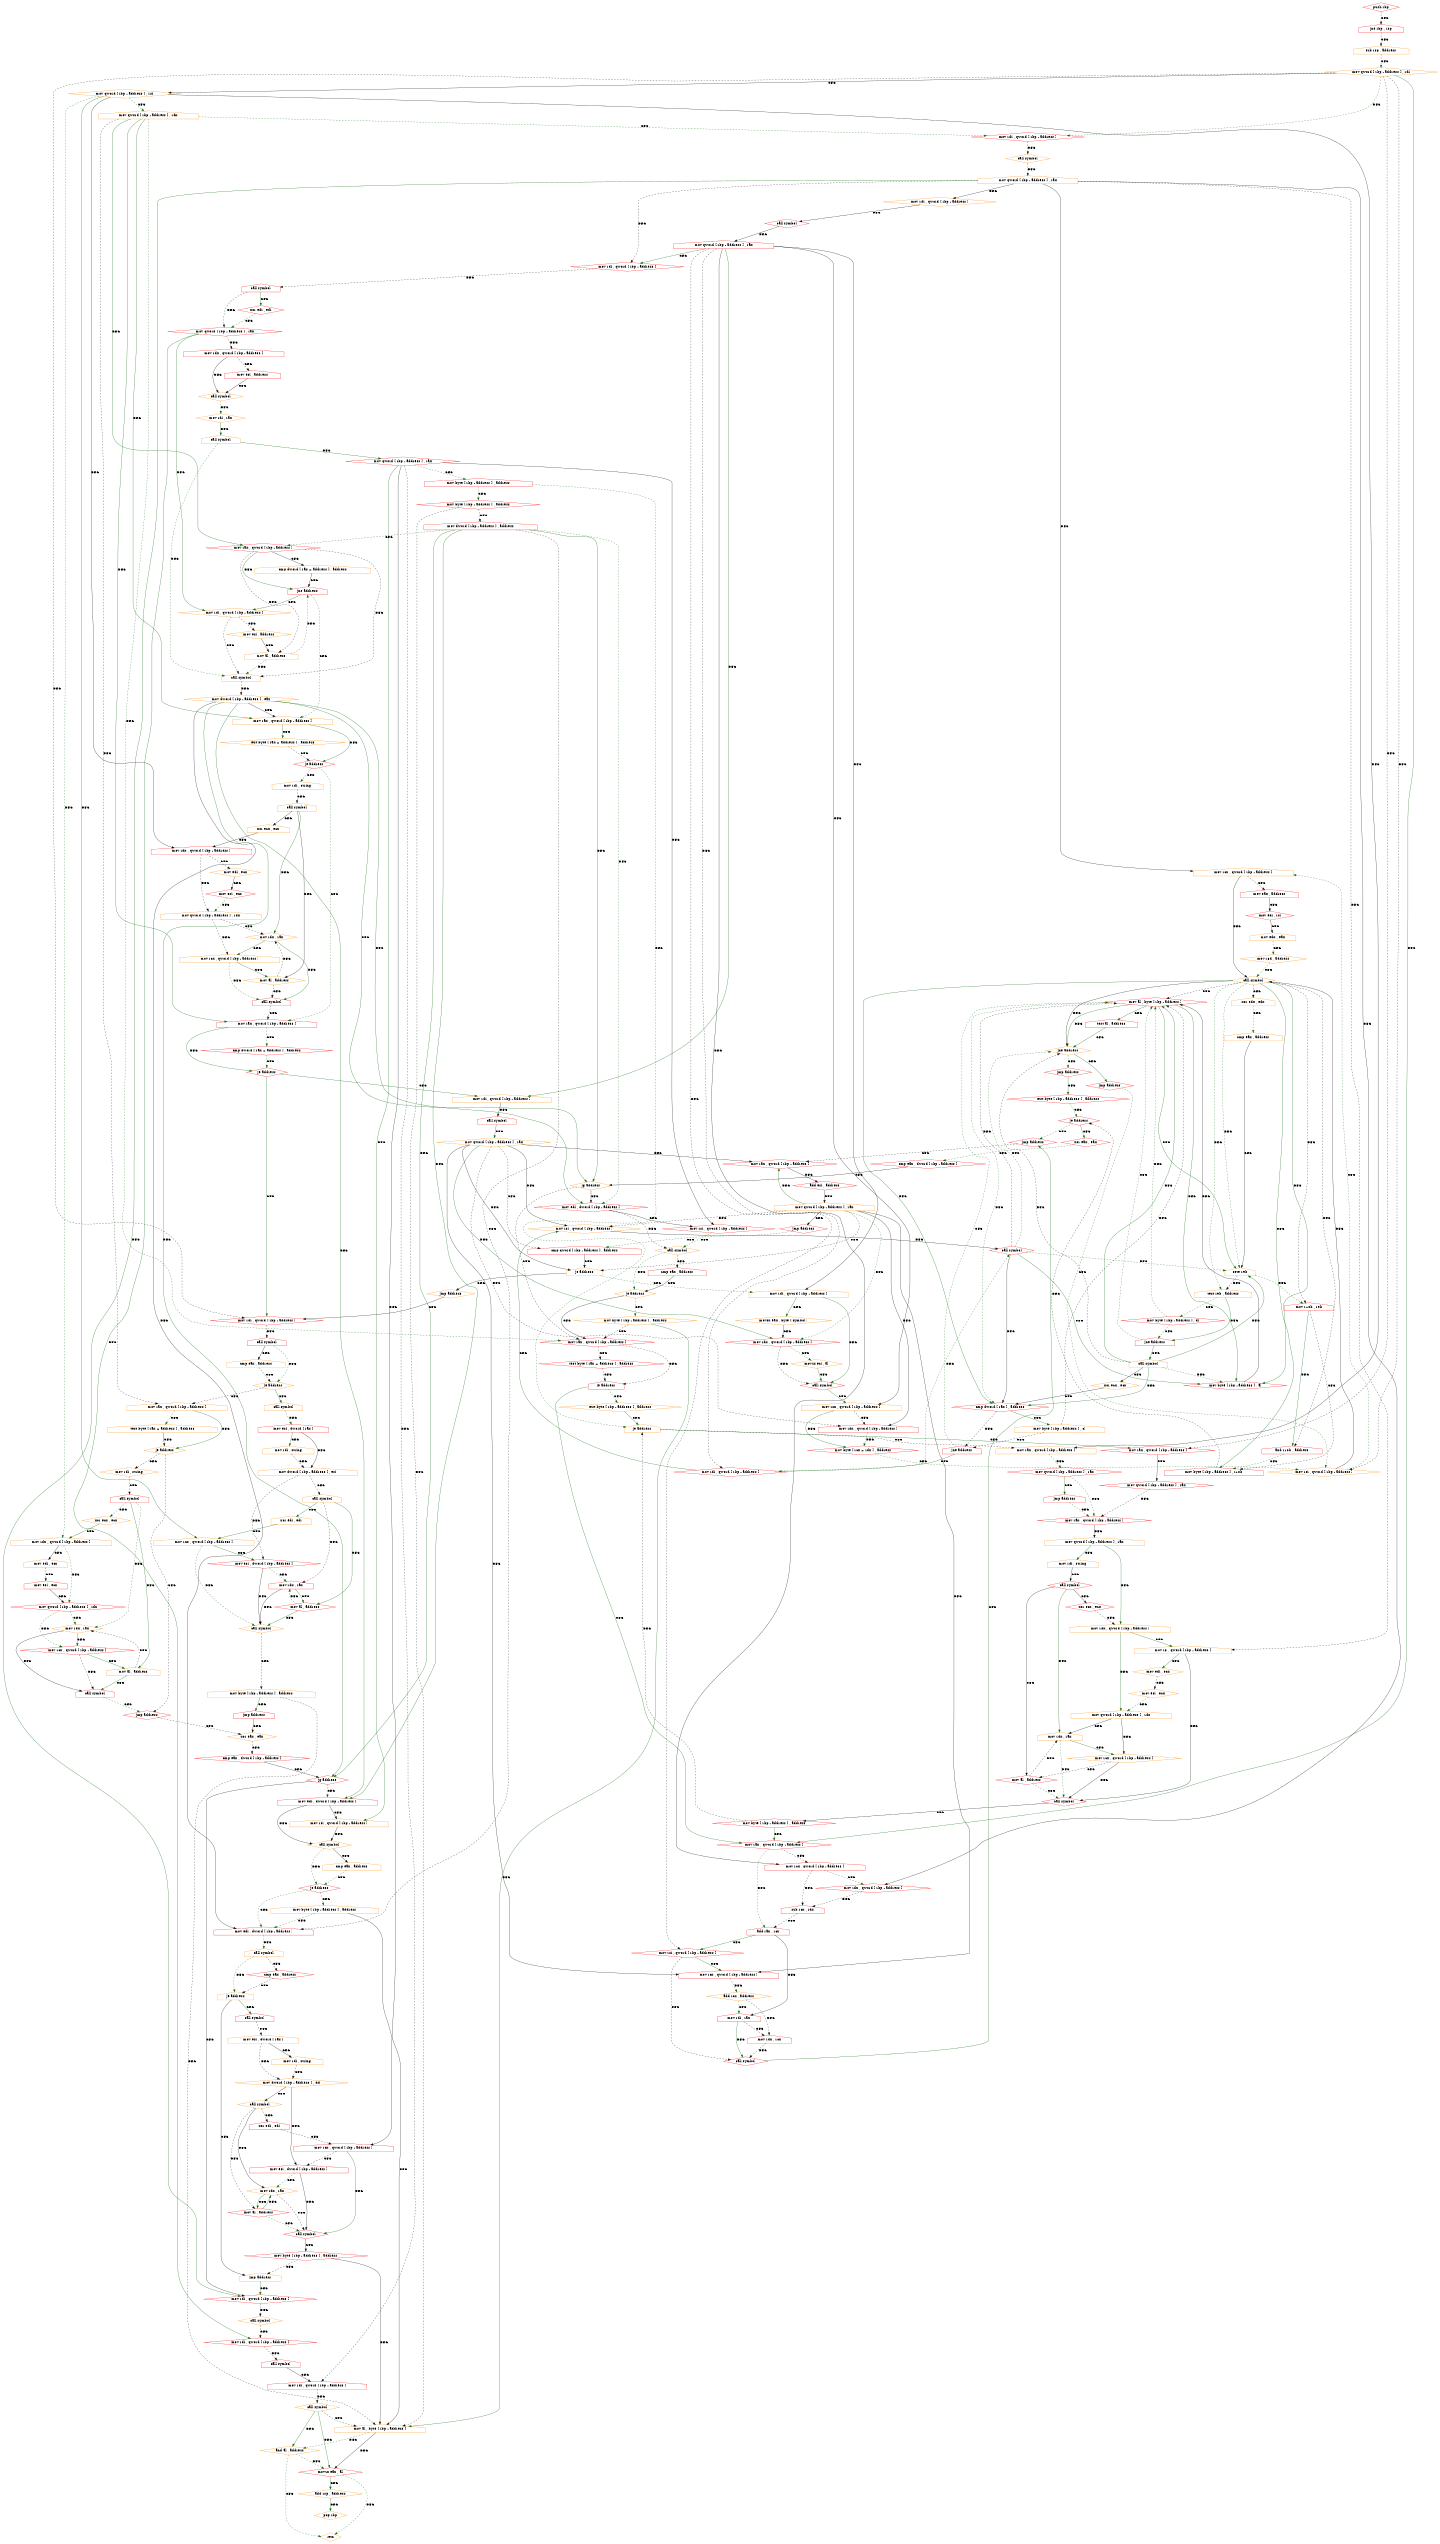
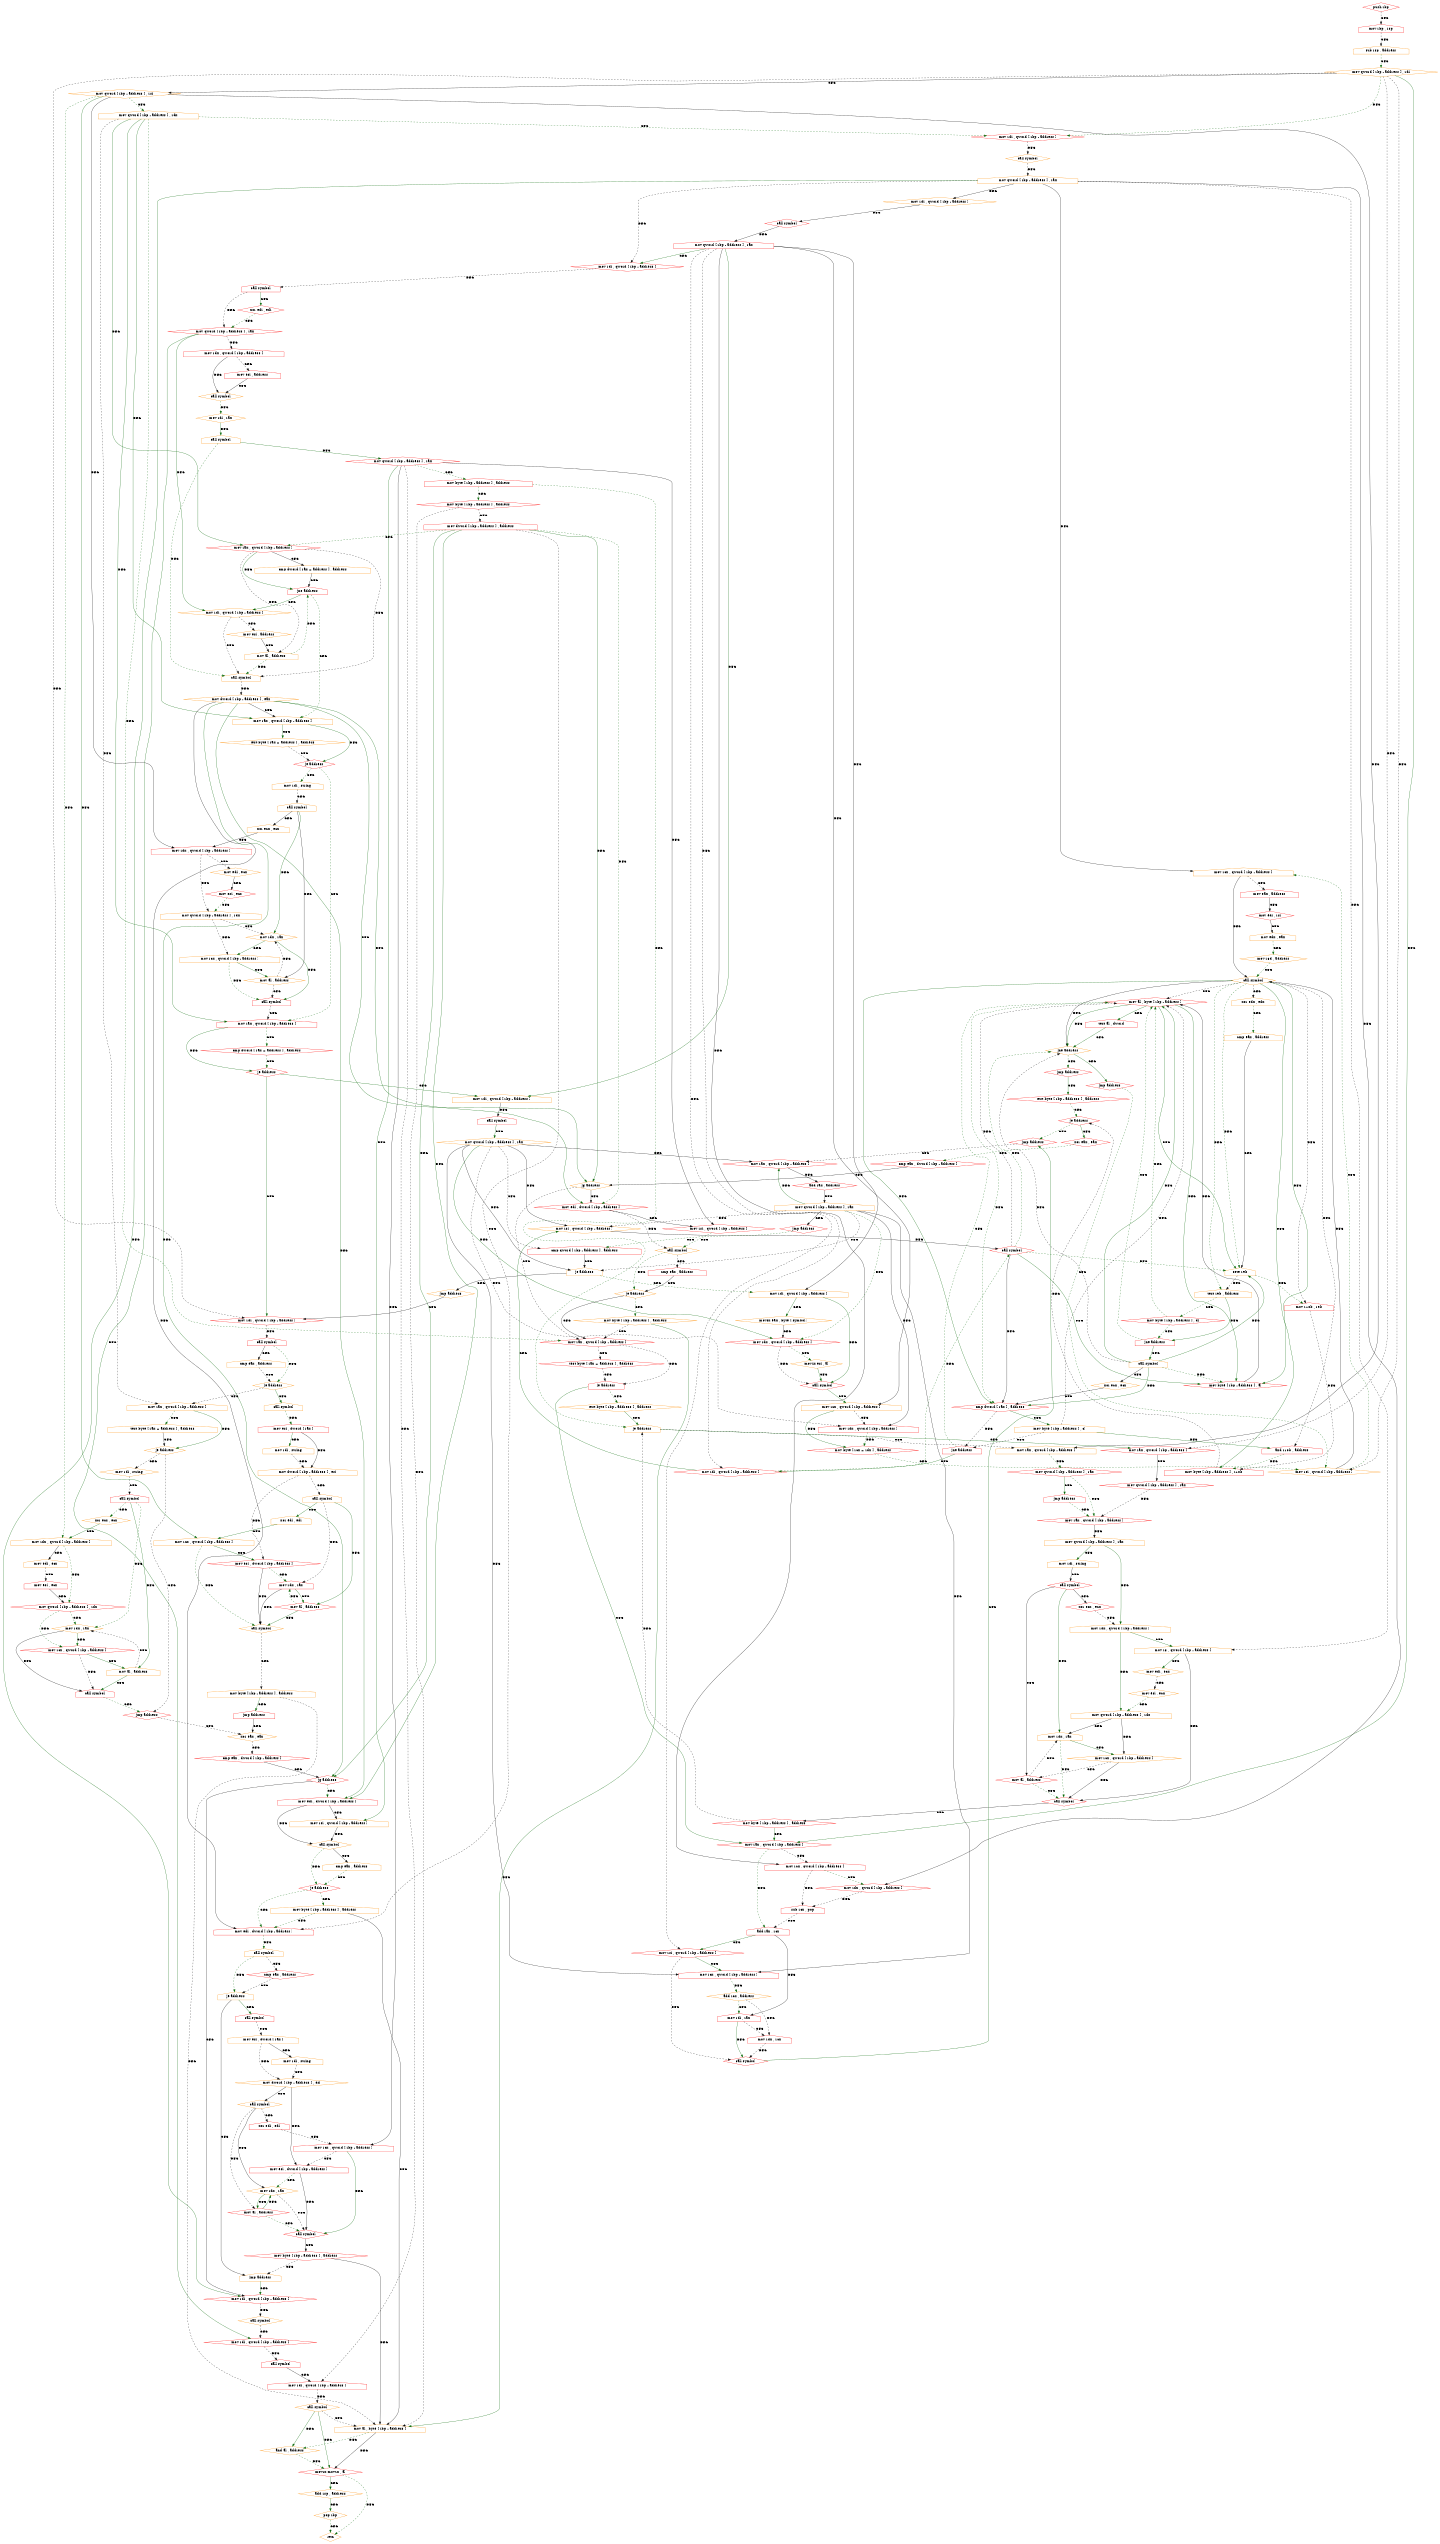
node "jne rbp , rsp": label "jne rbp , rsp" -> "mov rbp , rsp"
node "test al , address": label "test al , address" -> "test al , dword"
node "add esi , address": label "add esi , address" -> "add rax , address"
edge "mov r10b , r9b" -> "and r10b , address": now "mov byte [ rbp - address ] , cl" -> "and r10b , address"
edge "mov r10b , r9b" -> "mov byte [ rbp - address ] , r10b": label "CFG" -> "DFG"
edge "and r10b , address" -> "mov byte [ rbp - address ] , r10b": label "CFG" -> "DFG"
node "sub rcx , rdx": label "sub rcx , rdx" -> "sub rcx , pop"
node "movzx eax , al": label "movzx eax , al" -> "movzx movzx , al"
edge "and al , address" -> "retn": now "pop rbp" -> "retn"
